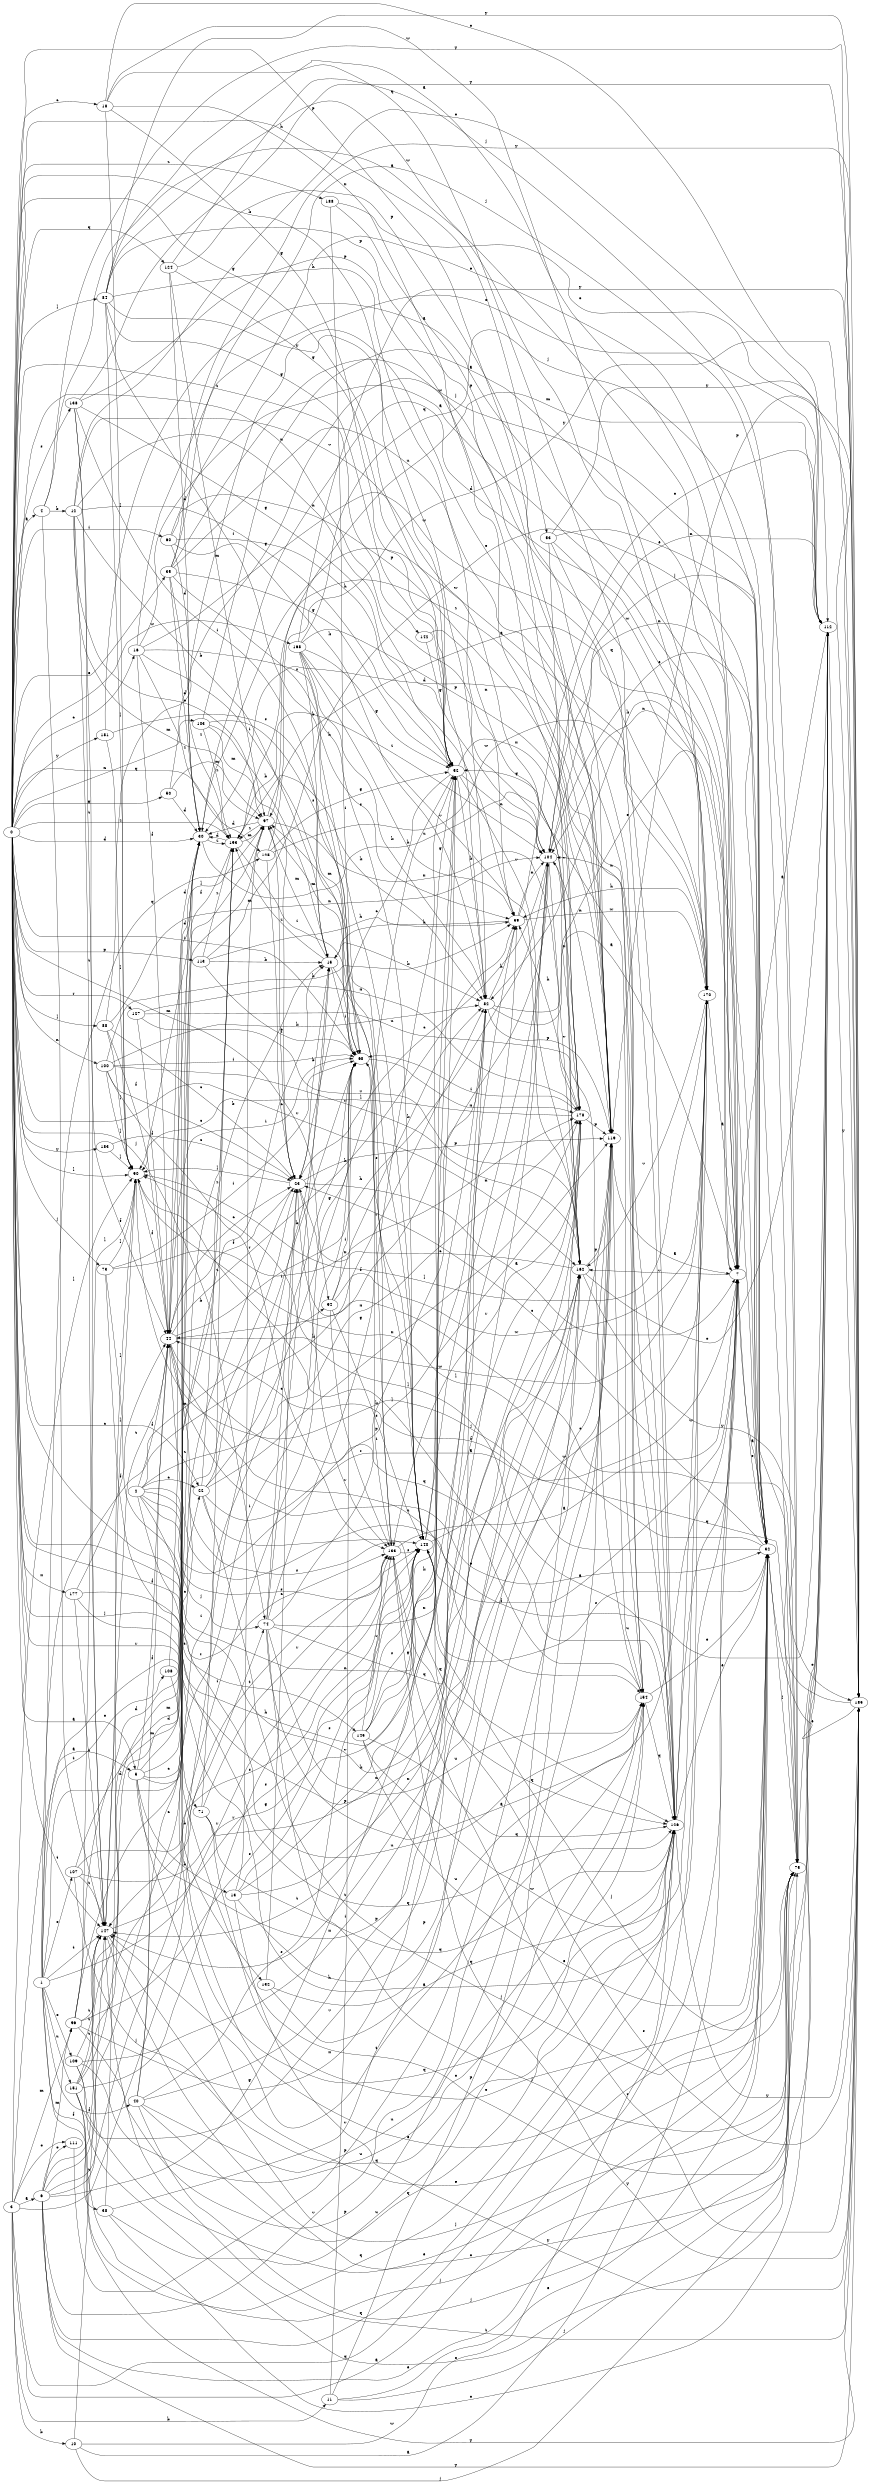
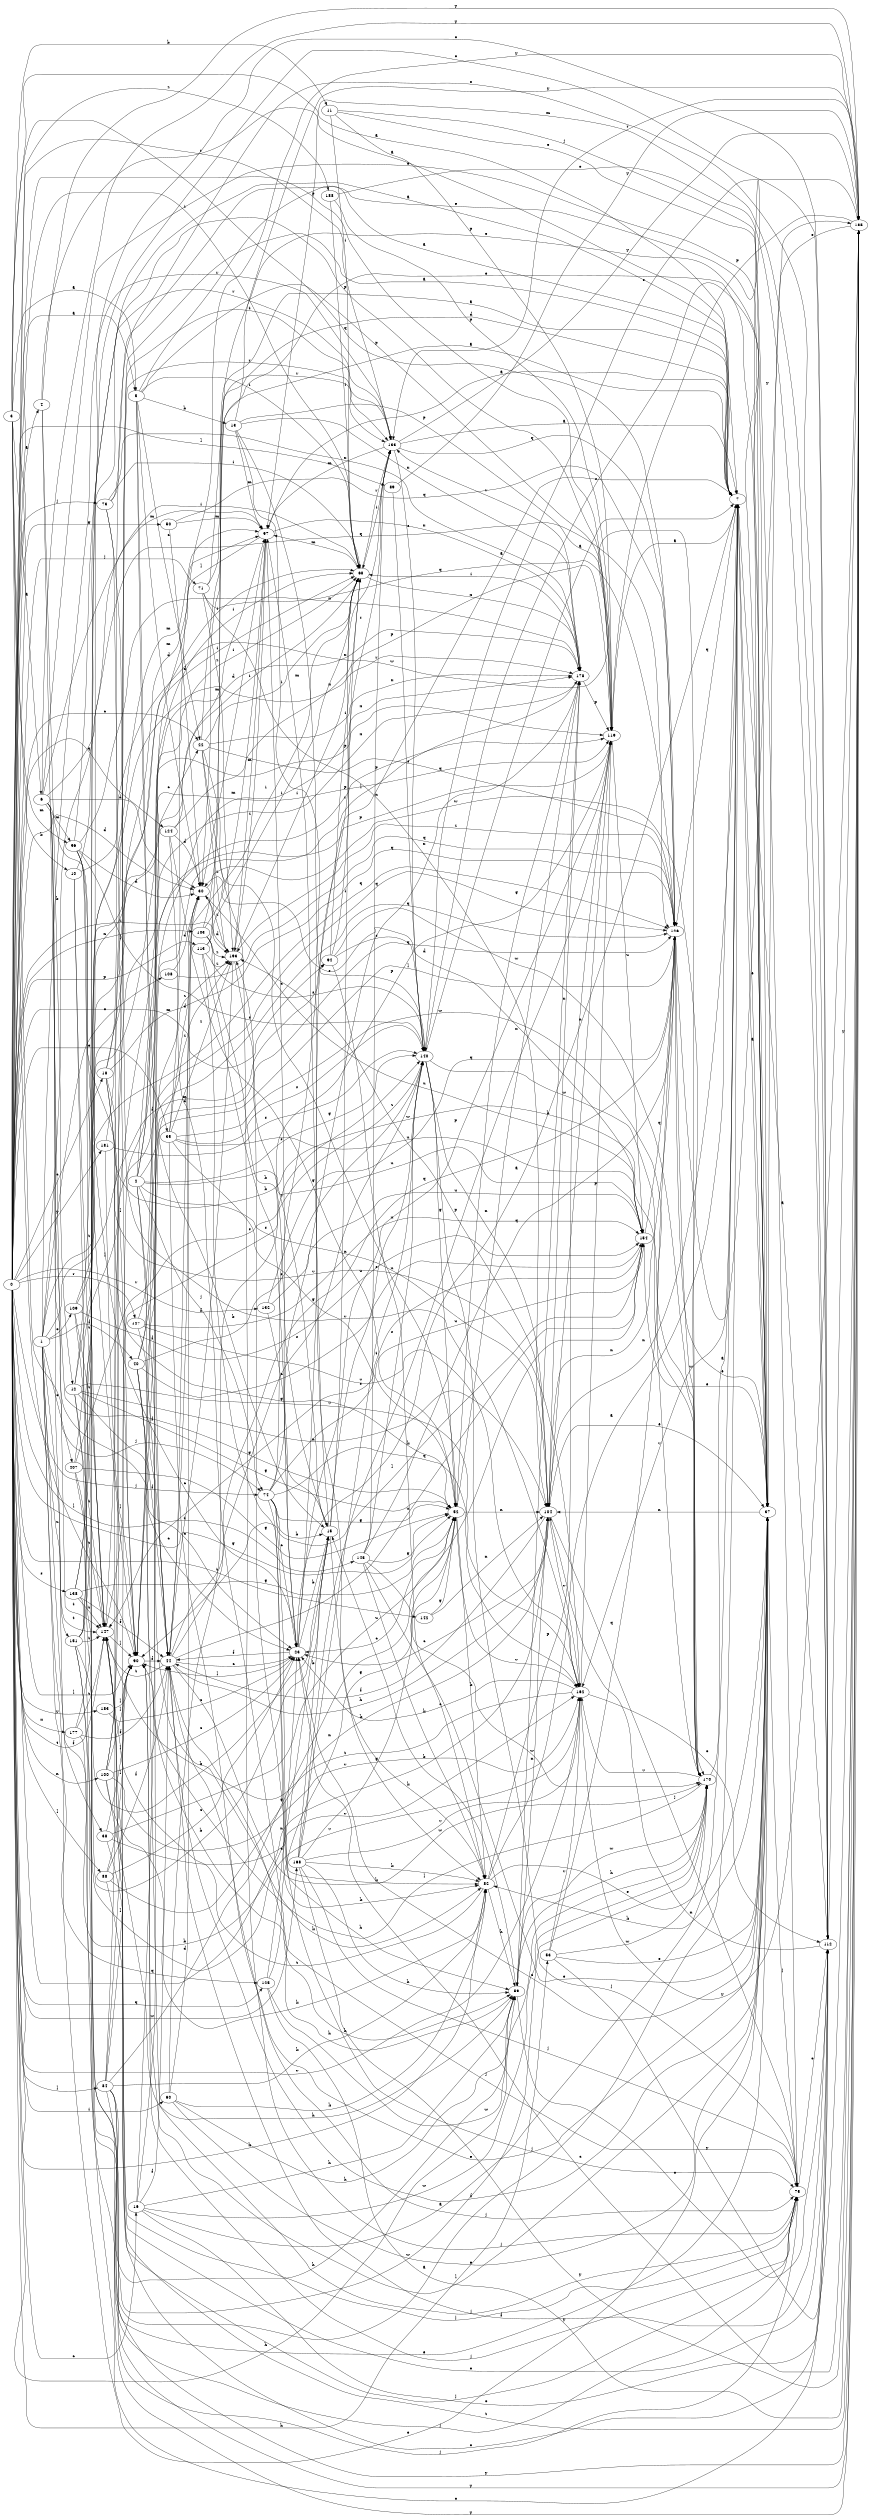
edge "84" -> "82": label "y" -> "k"
node "89": added
node "32": label "32" -> "37"
node "107": label "107" -> "407"
node "111": removed
